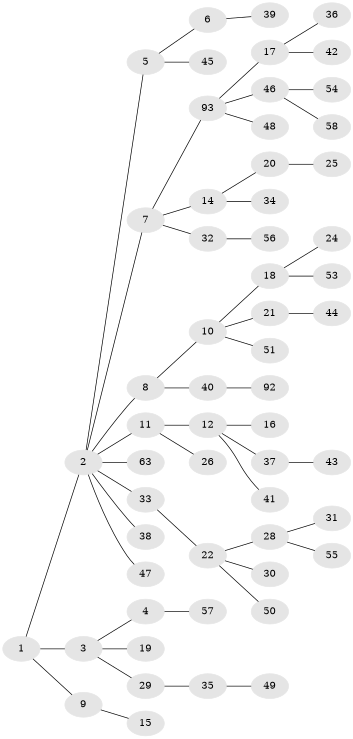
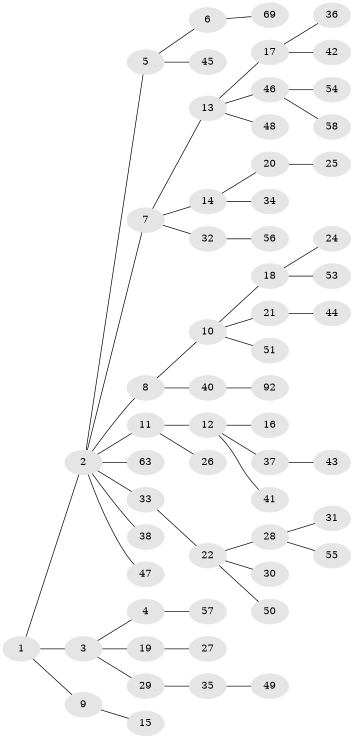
node "39": label "39" -> "69"
node "93": label "93" -> "13"
node "27": added
